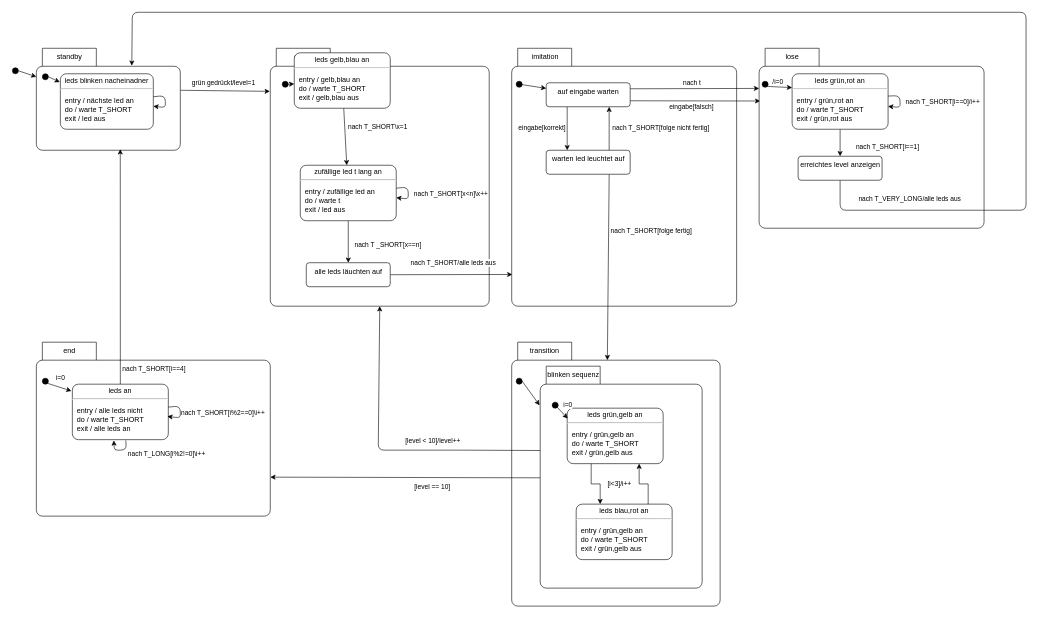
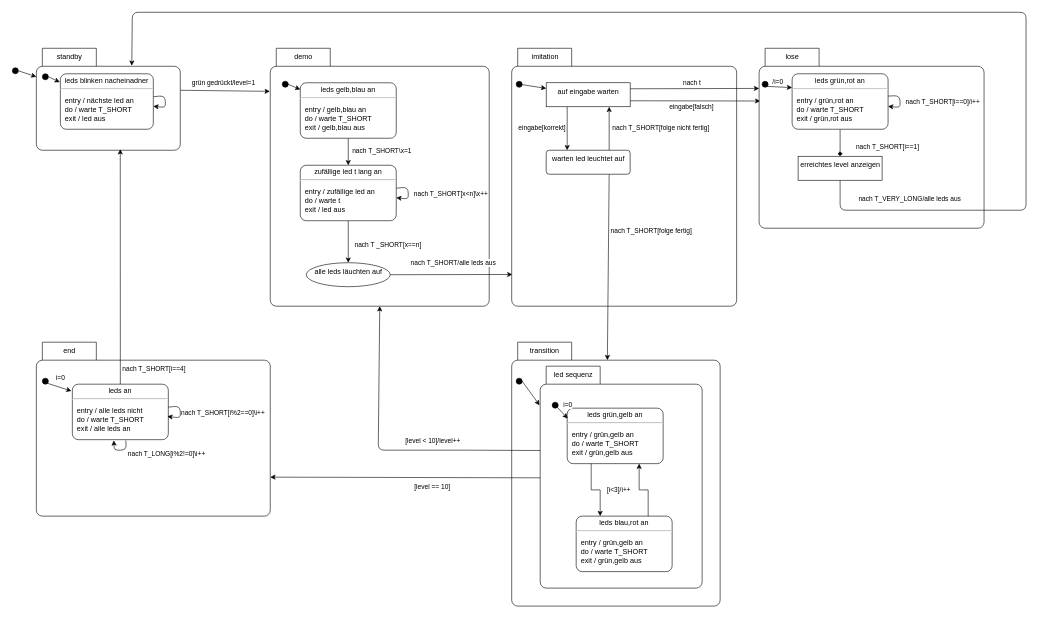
node "leds gelb,blau an entry / gelb,blau an do / warte T_SHORT exit / gelb,blau aus": moved (342, 81) -> (348, 111)
node "auf eingabe warten": shape rounded rectangle -> rectangle
edge "leds grün,rot an entry / grün,rot an do / warte T_SHORT exit / grün,rot aus" -> "erreichtes level anzeigen": arrowhead classic -> diamond
node "erreichtes level anzeigen": shape rounded rectangle -> rectangle
node "alle leds läuchten auf": shape rounded rectangle -> ellipse
node "blinken sequenz": label "blinken sequenz" -> "led sequenz"
node "leds blau,rot an entry / grün,gelb an do / warte T_SHORT exit / grün,gelb aus": moved (624, 532) -> (624, 544)
